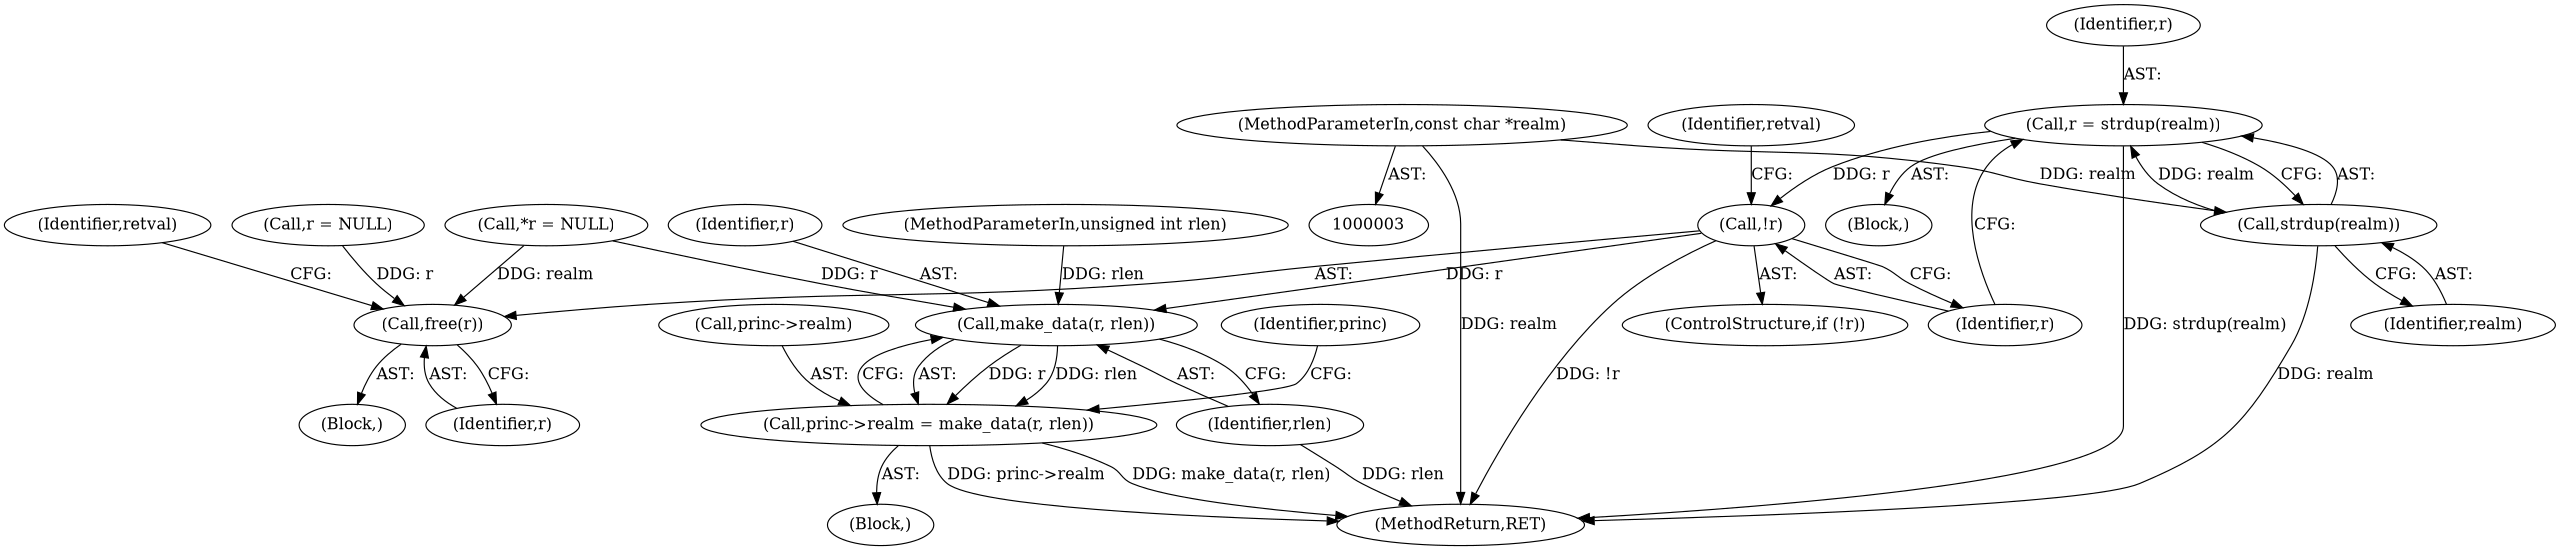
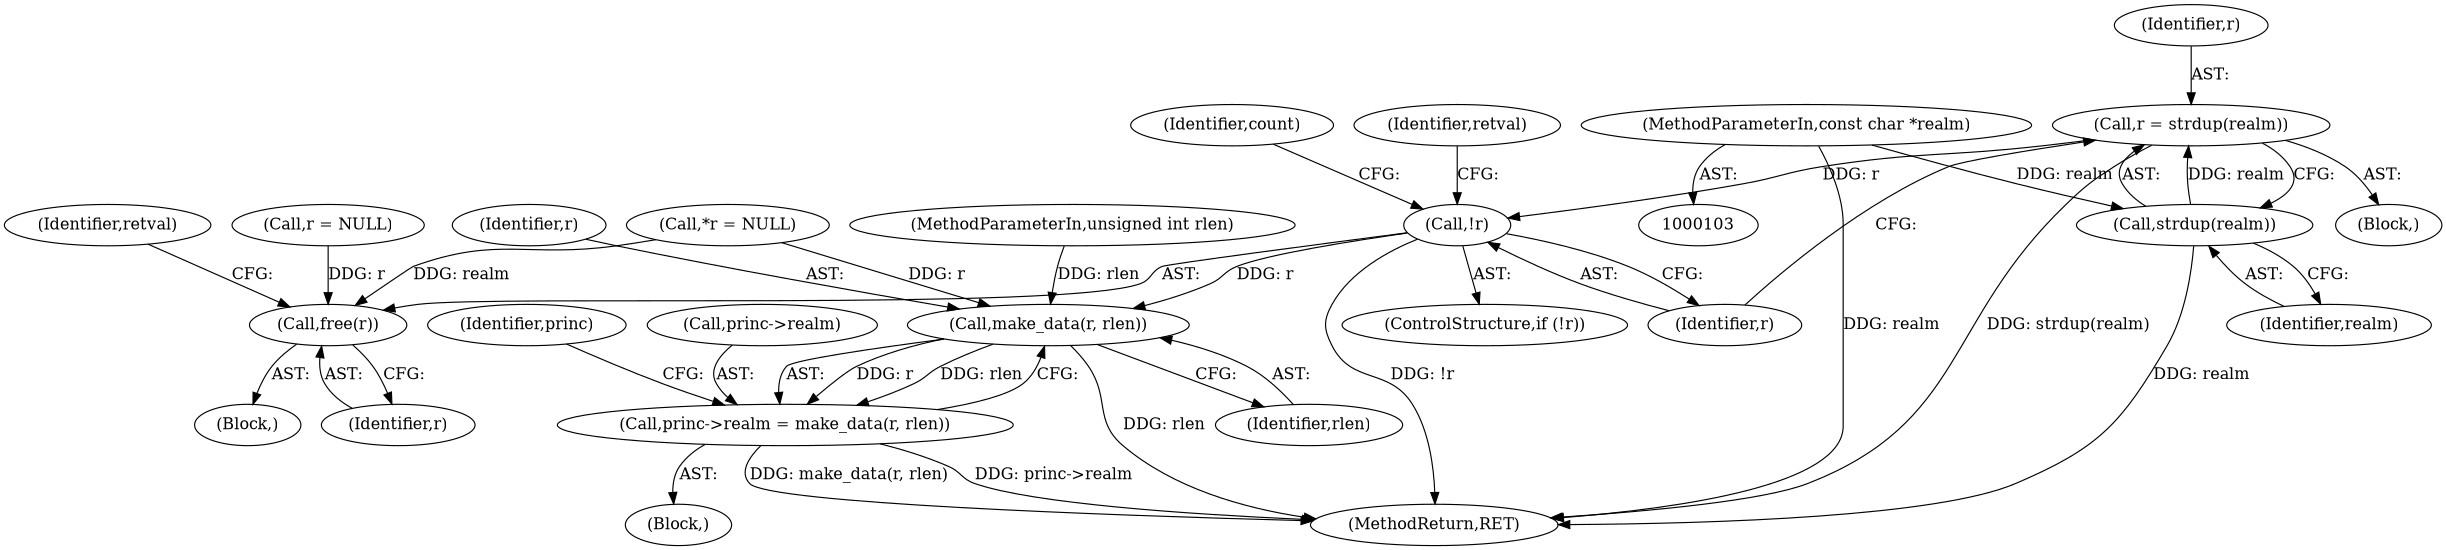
node "(Identifier,count)": added
node "1000003": label "1000003" -> "1000103"
edge "(Identifier,rlen)" -> "(MethodReturn,RET)": now "(Call,make_data(r, rlen))" -> "(MethodReturn,RET)"
